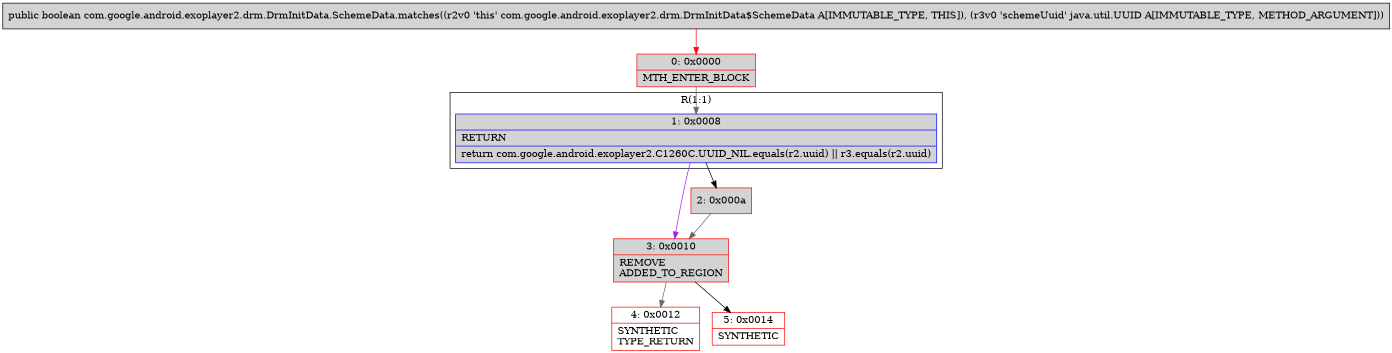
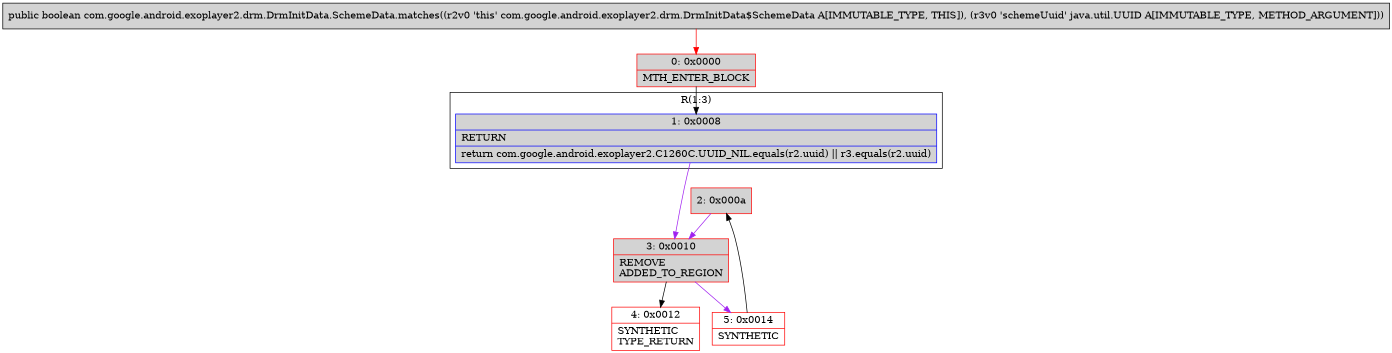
edge "0: 0x0000" -> "1: 0x0008": color gray40 -> black
cluster "R(1:1)": label "R(1:1)" -> "R(1:3)"
edge "1: 0x0008" -> "2: 0x000a": now "5: 0x0014" -> "2: 0x000a"
edge "2: 0x000a" -> "3: 0x0010": color gray40 -> purple
edge "3: 0x0010" -> "4: 0x0012": color gray40 -> black
edge "3: 0x0010" -> "5: 0x0014": color black -> purple
